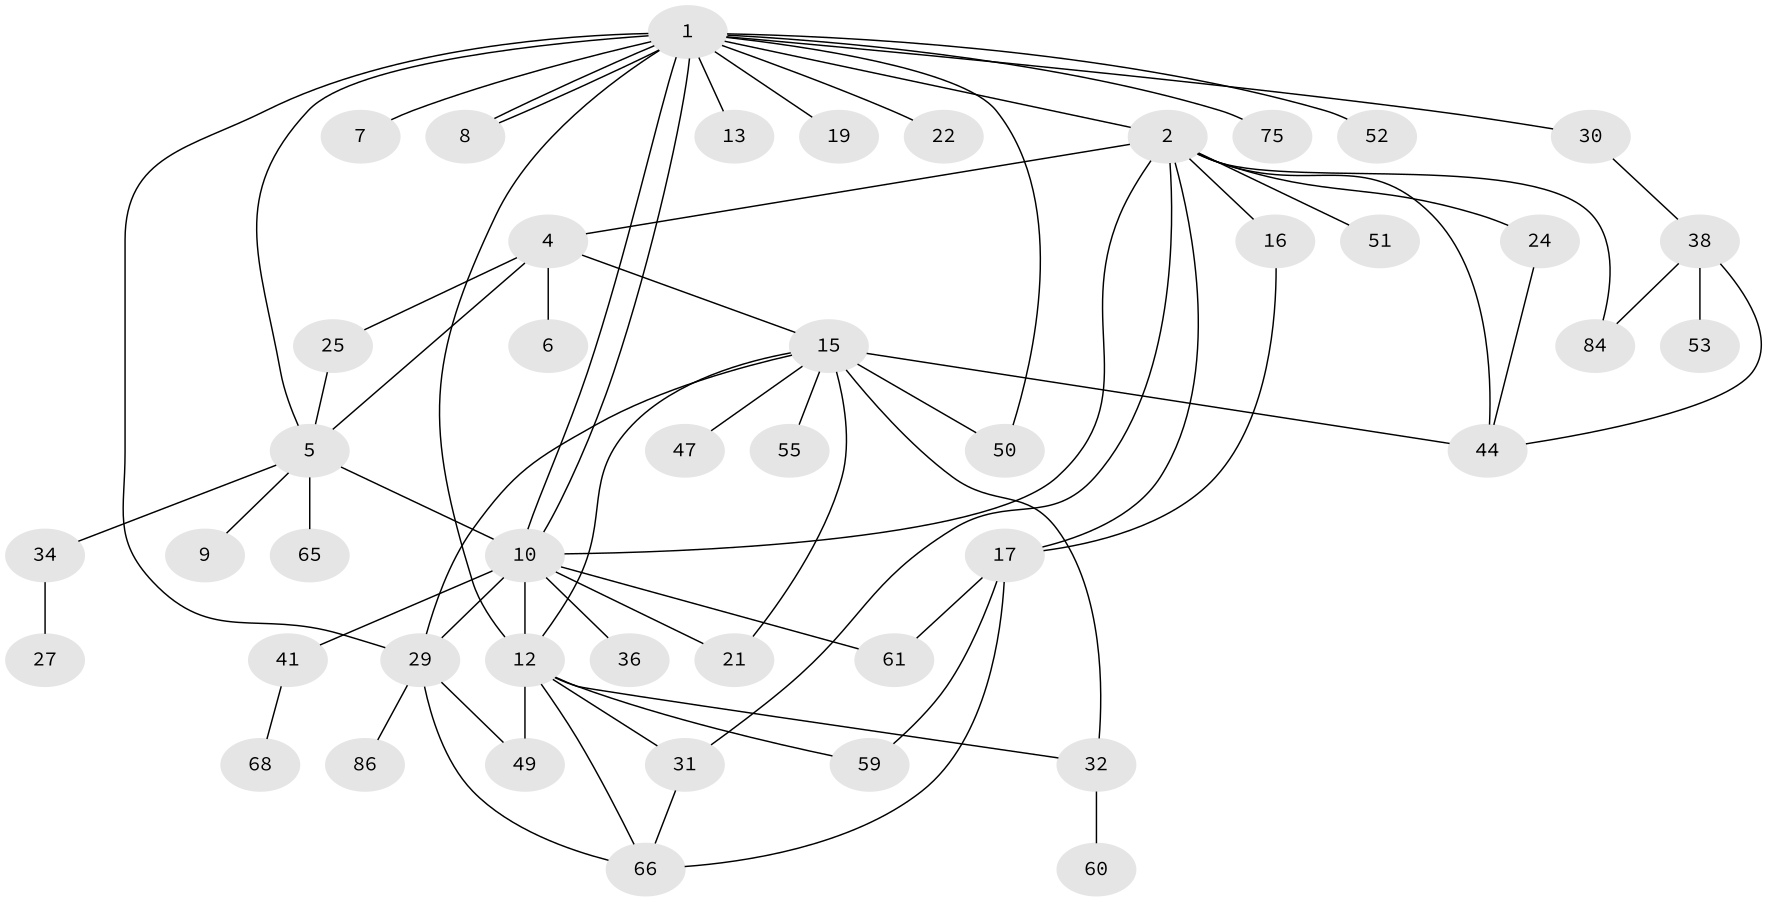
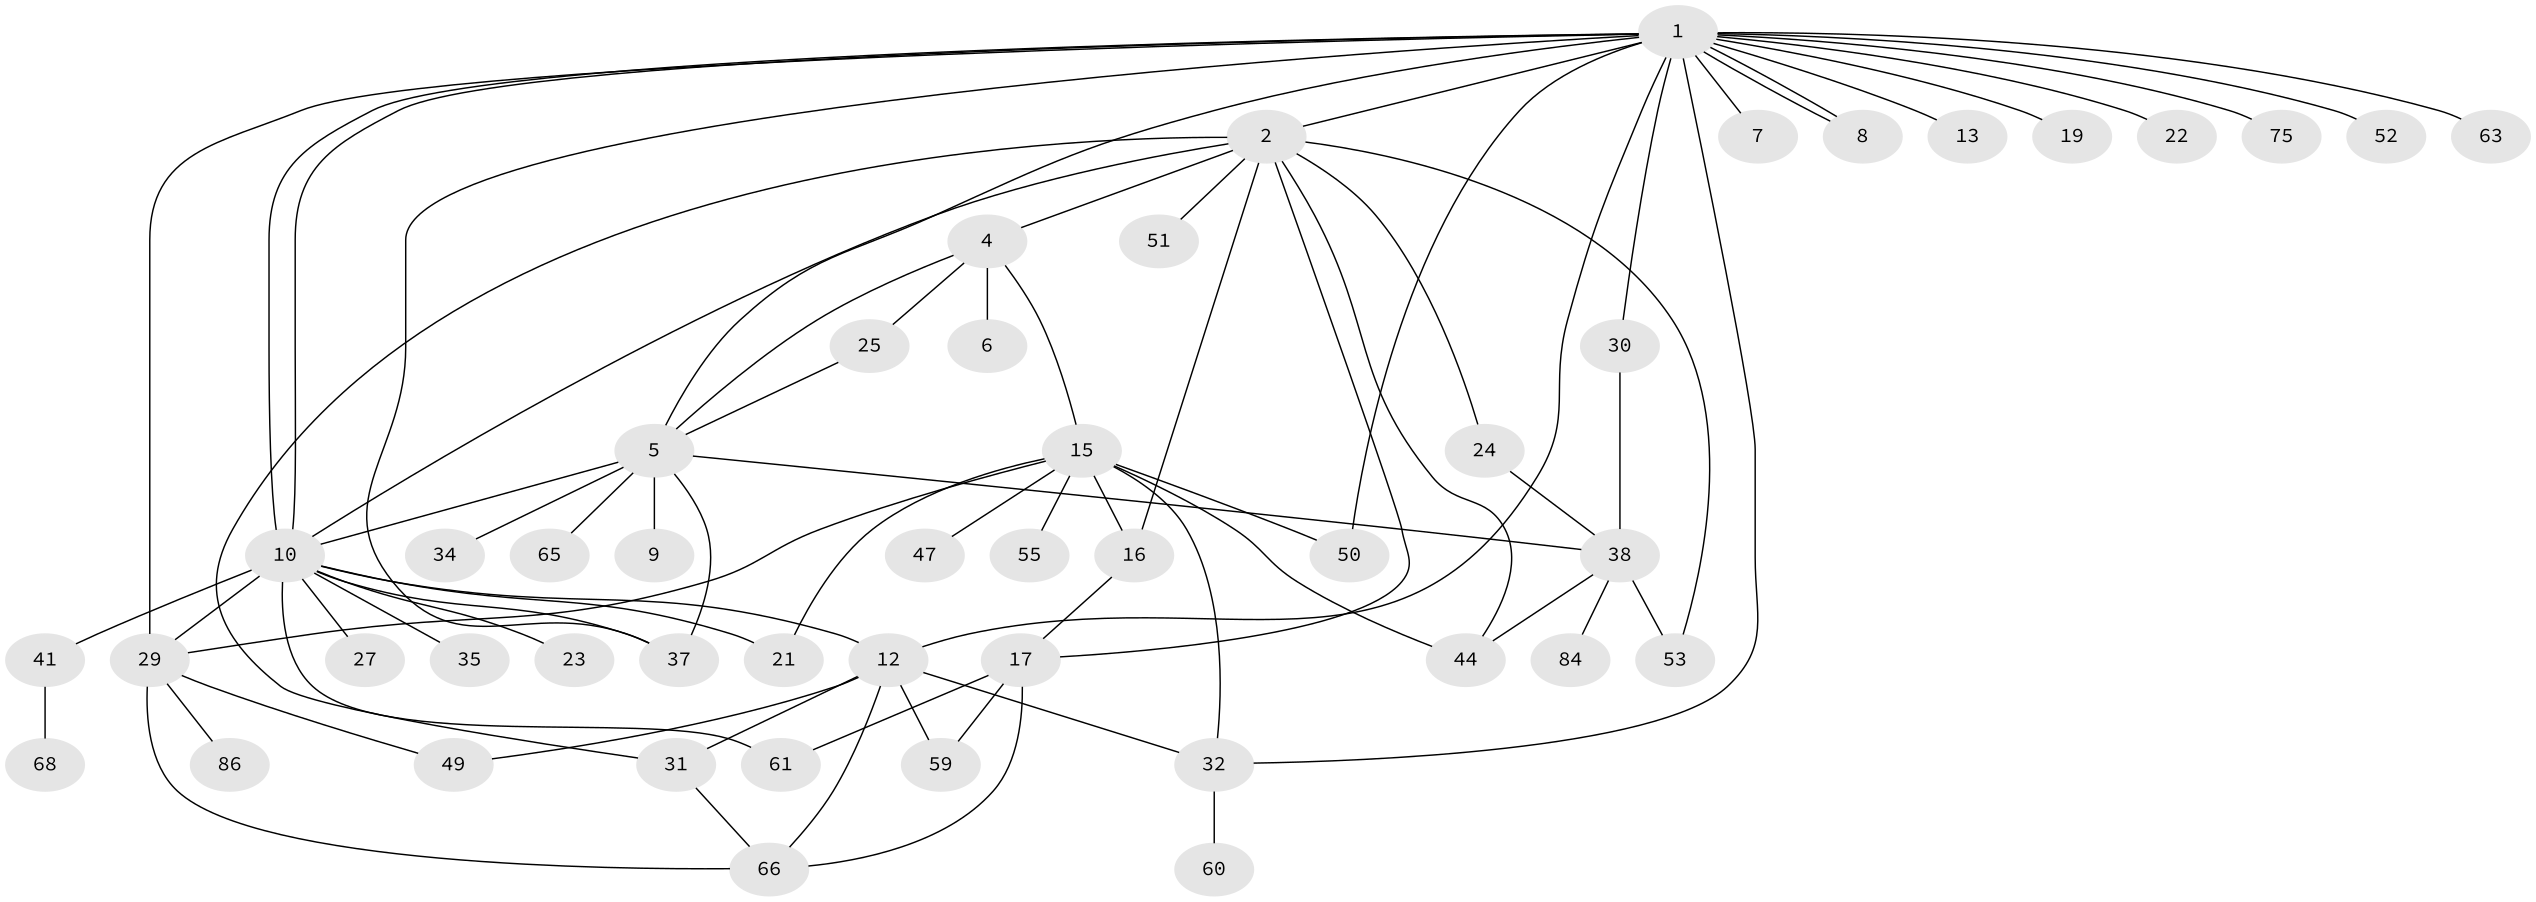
node "63": added
edge "2" -- "84": now "2" -- "53"
edge "24" -- "44": now "24" -- "38"
edge "15" -- "12": now "15" -- "16"
edge "5" -- "38": added
edge "34" -- "27": now "10" -- "27"
edge "1" -- "32": added
node "23": added
node "36": label "36" -> "35"
node "37": added
